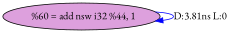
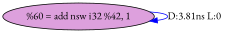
node "%60 = add nsw i32 %44, 1": label "%60 = add nsw i32 %44, 1" -> "%60 = add nsw i32 %42, 1"
